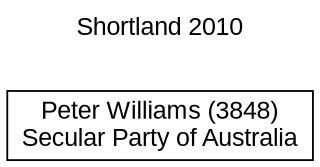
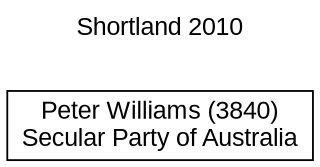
node "Peter Williams (3848) Secular Party of Australia": label "Peter Williams (3848) Secular Party of Australia" -> "Peter Williams (3840) Secular Party of Australia"
